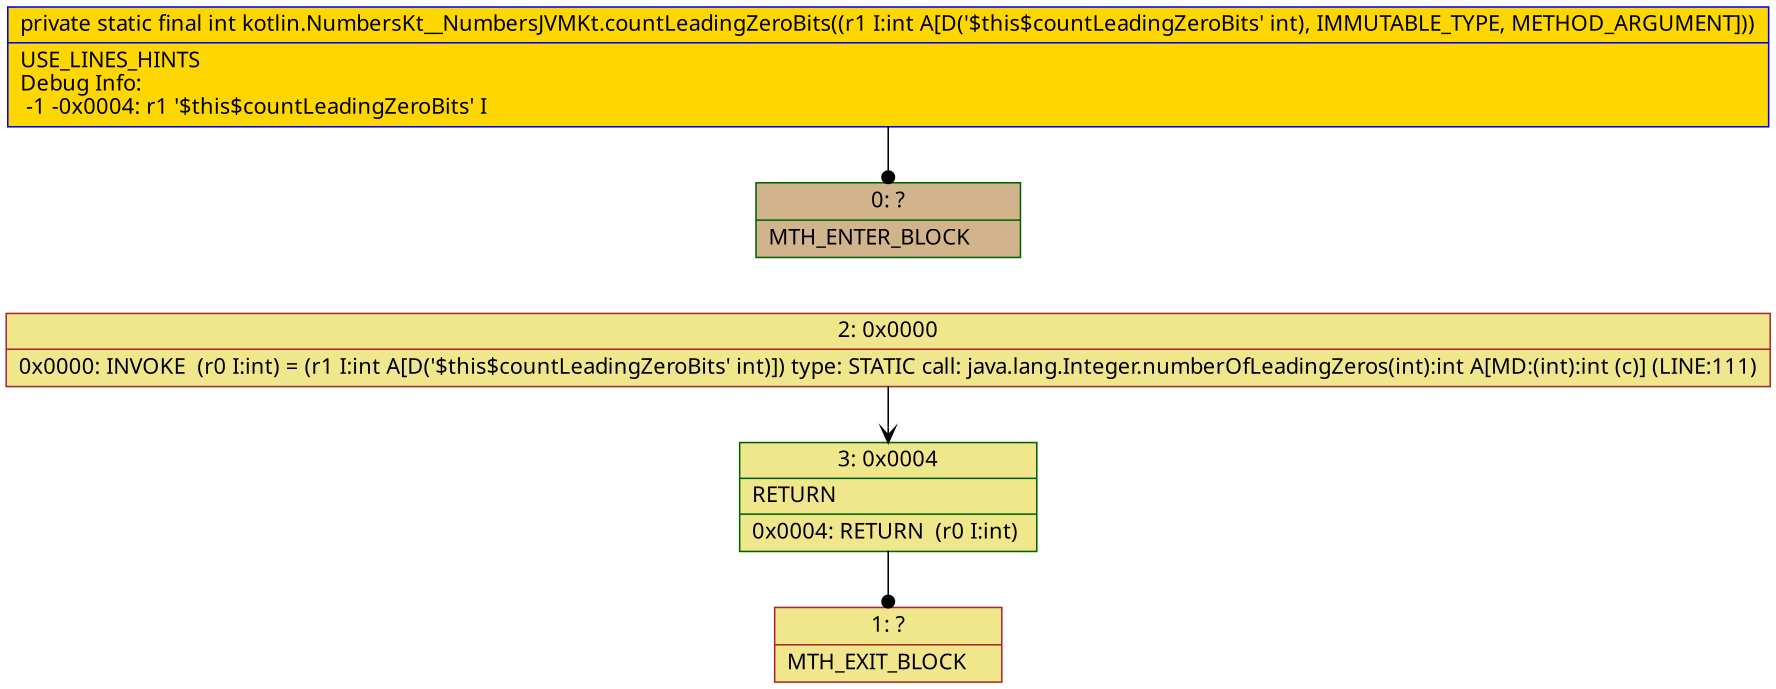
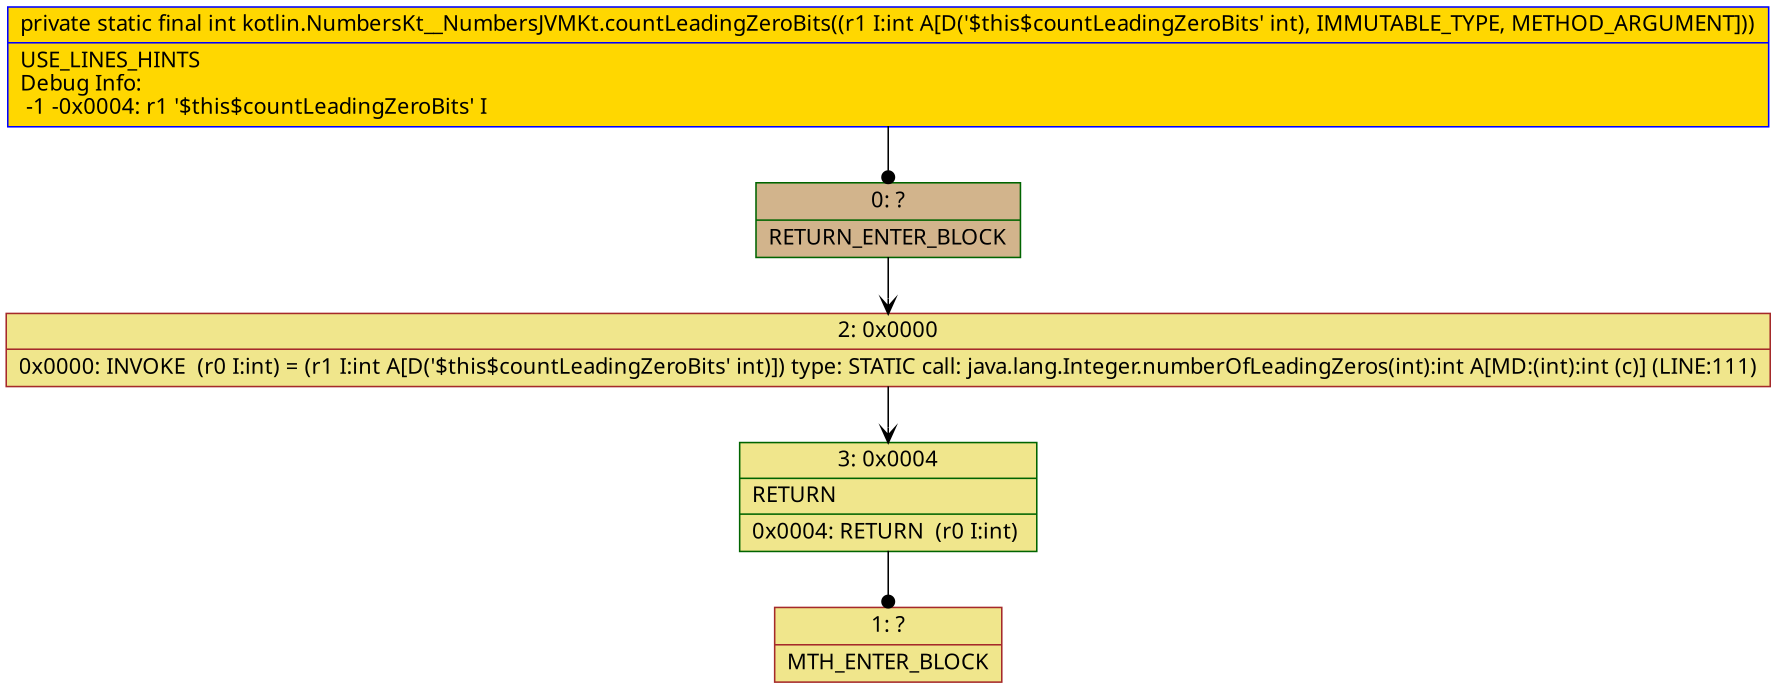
node "0: ?": text "MTH_ENTER_BLOCK" -> "RETURN_ENTER_BLOCK"
edge "0: ?" -> "2: 0x0000": added
node "1: ?": text "MTH_EXIT_BLOCK" -> "MTH_ENTER_BLOCK"
